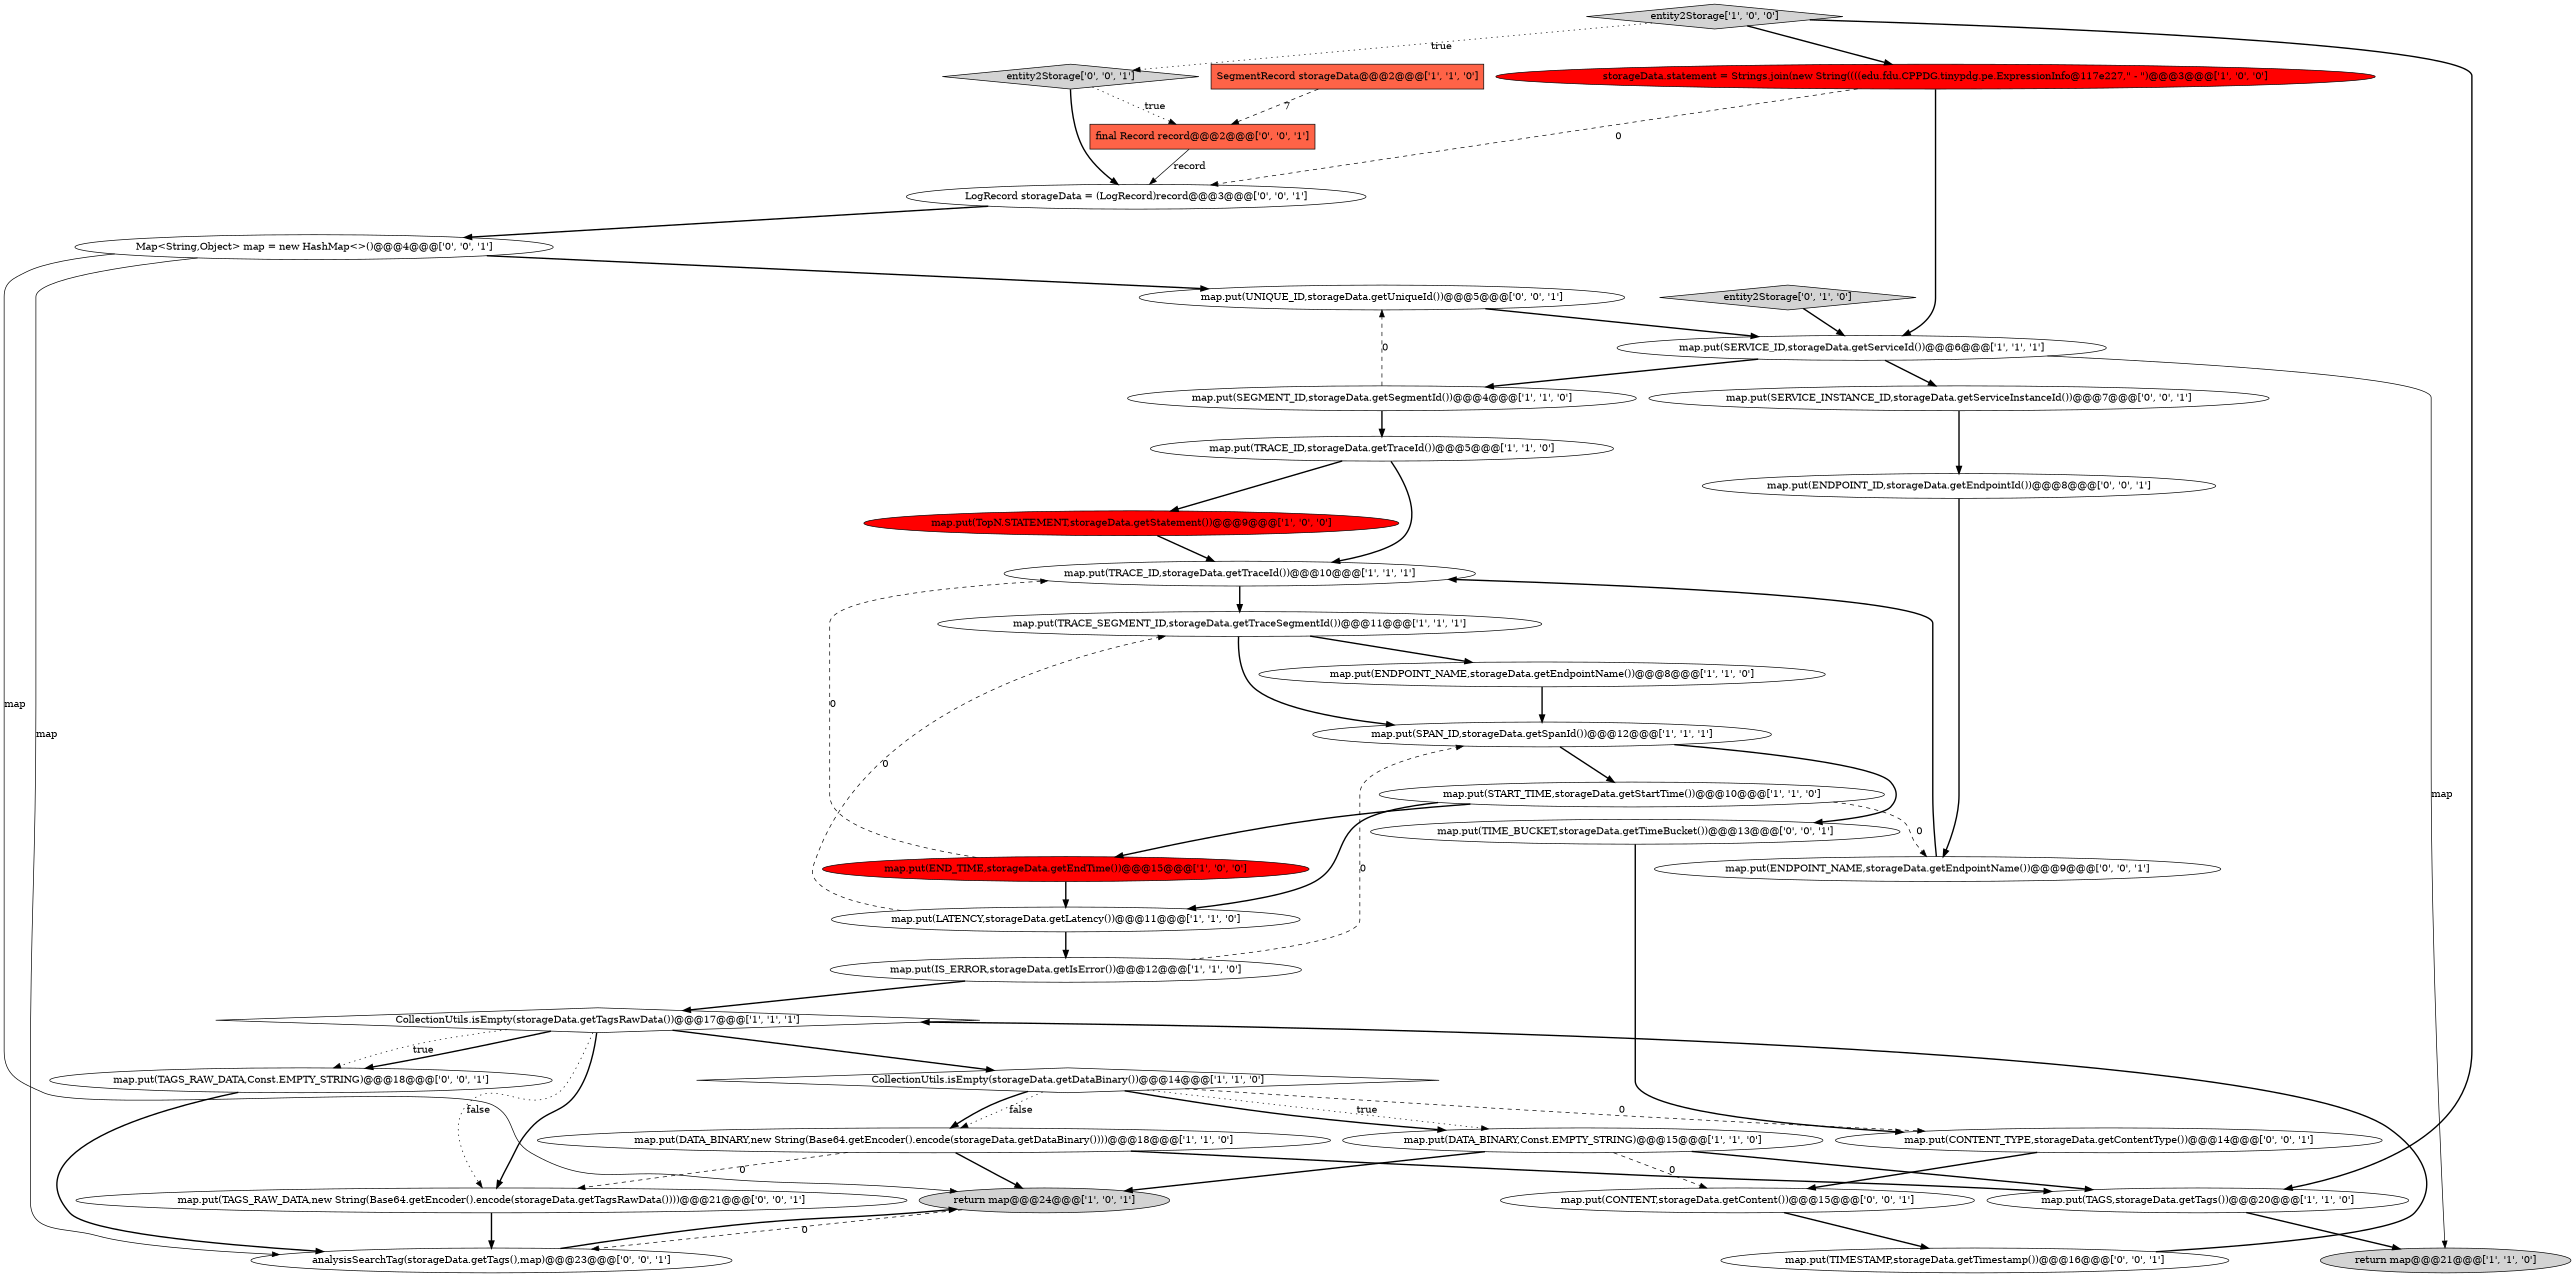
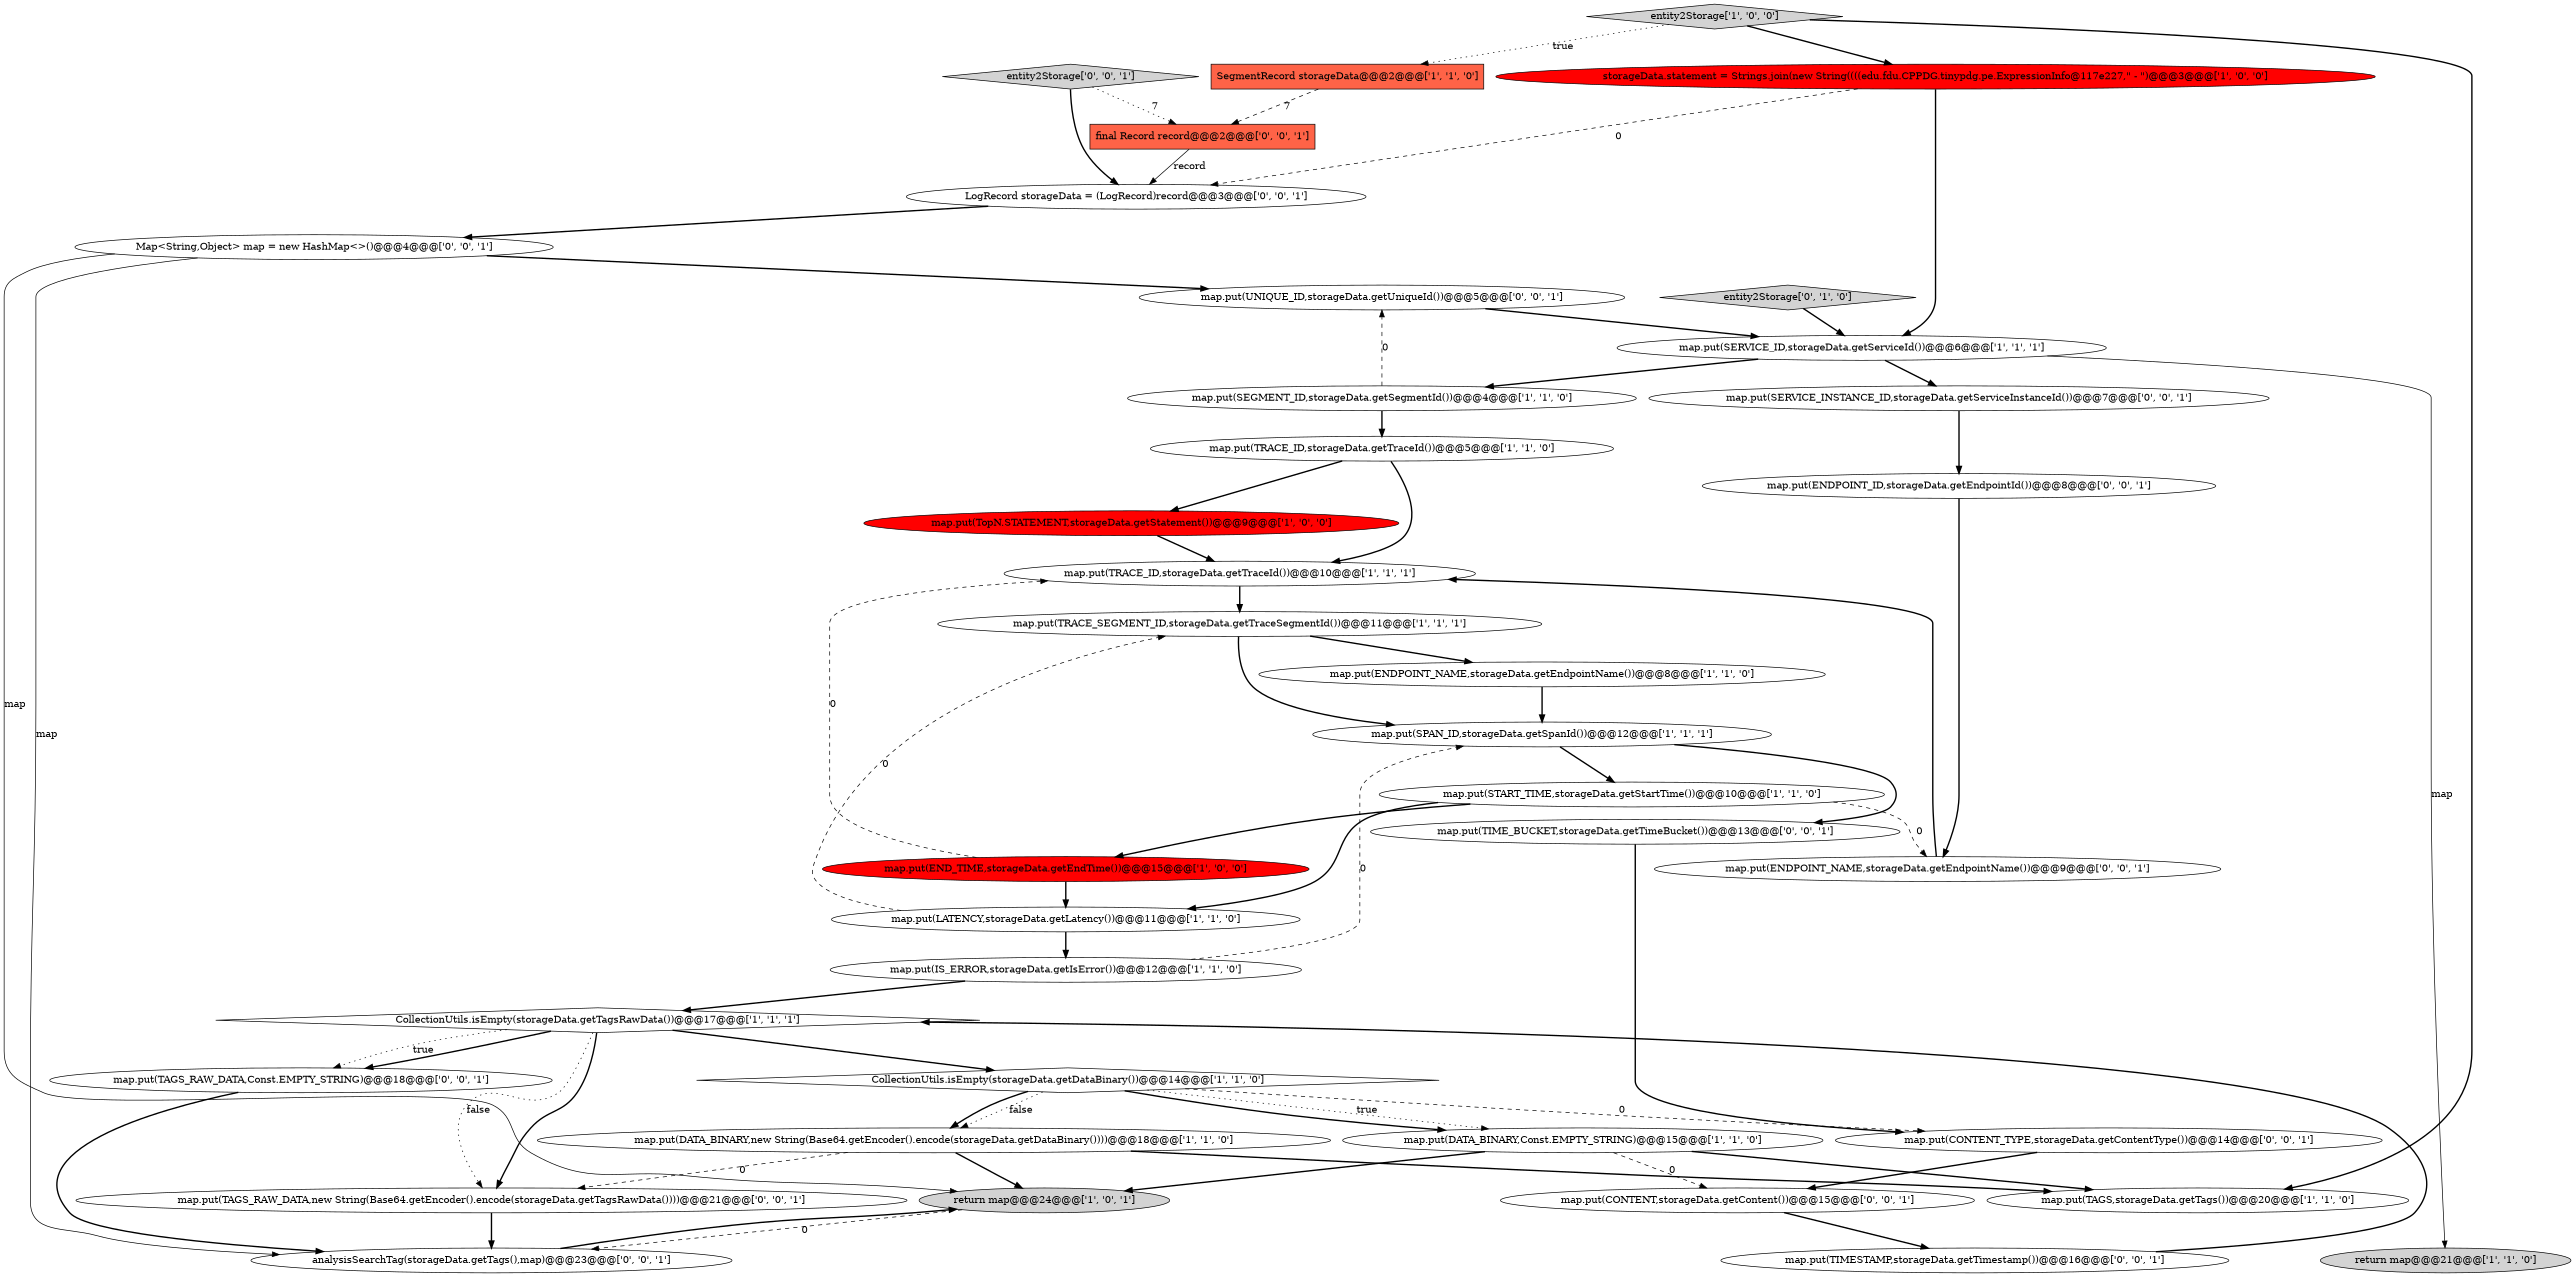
edge "entity2Storage['1', '0', '0']" -> "entity2Storage['0', '0', '1']": now "entity2Storage['1', '0', '0']" -> "SegmentRecord storageData@@@2@@@['1', '1', '0']"
edge "entity2Storage['0', '0', '1']" -> "final Record record@@@2@@@['0', '0', '1']": label "true" -> "7"
edge "map.put(TAGS,storageData.getTags())@@@20@@@['1', '1', '0']" -> "return map@@@21@@@['1', '1', '0']": removed
